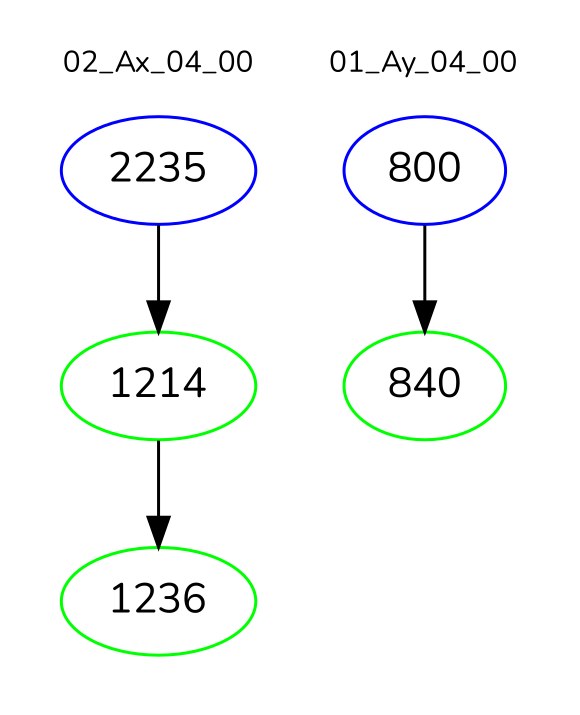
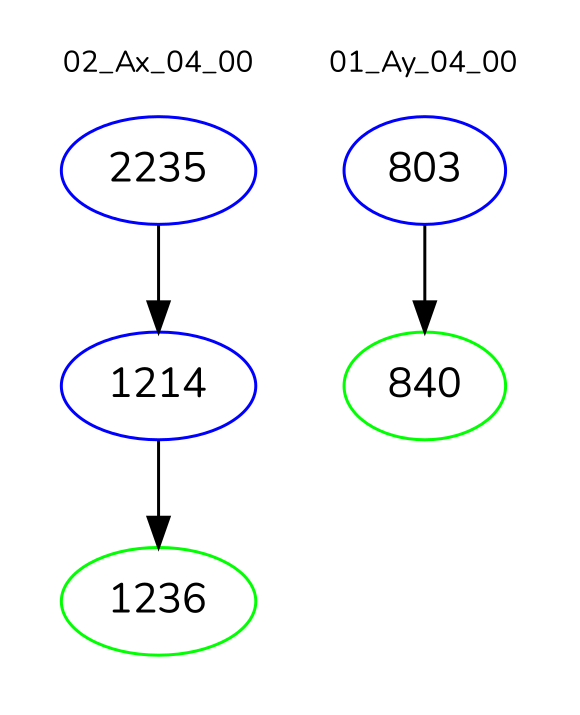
node "800": label "800" -> "803"
node "1214": color green -> blue
